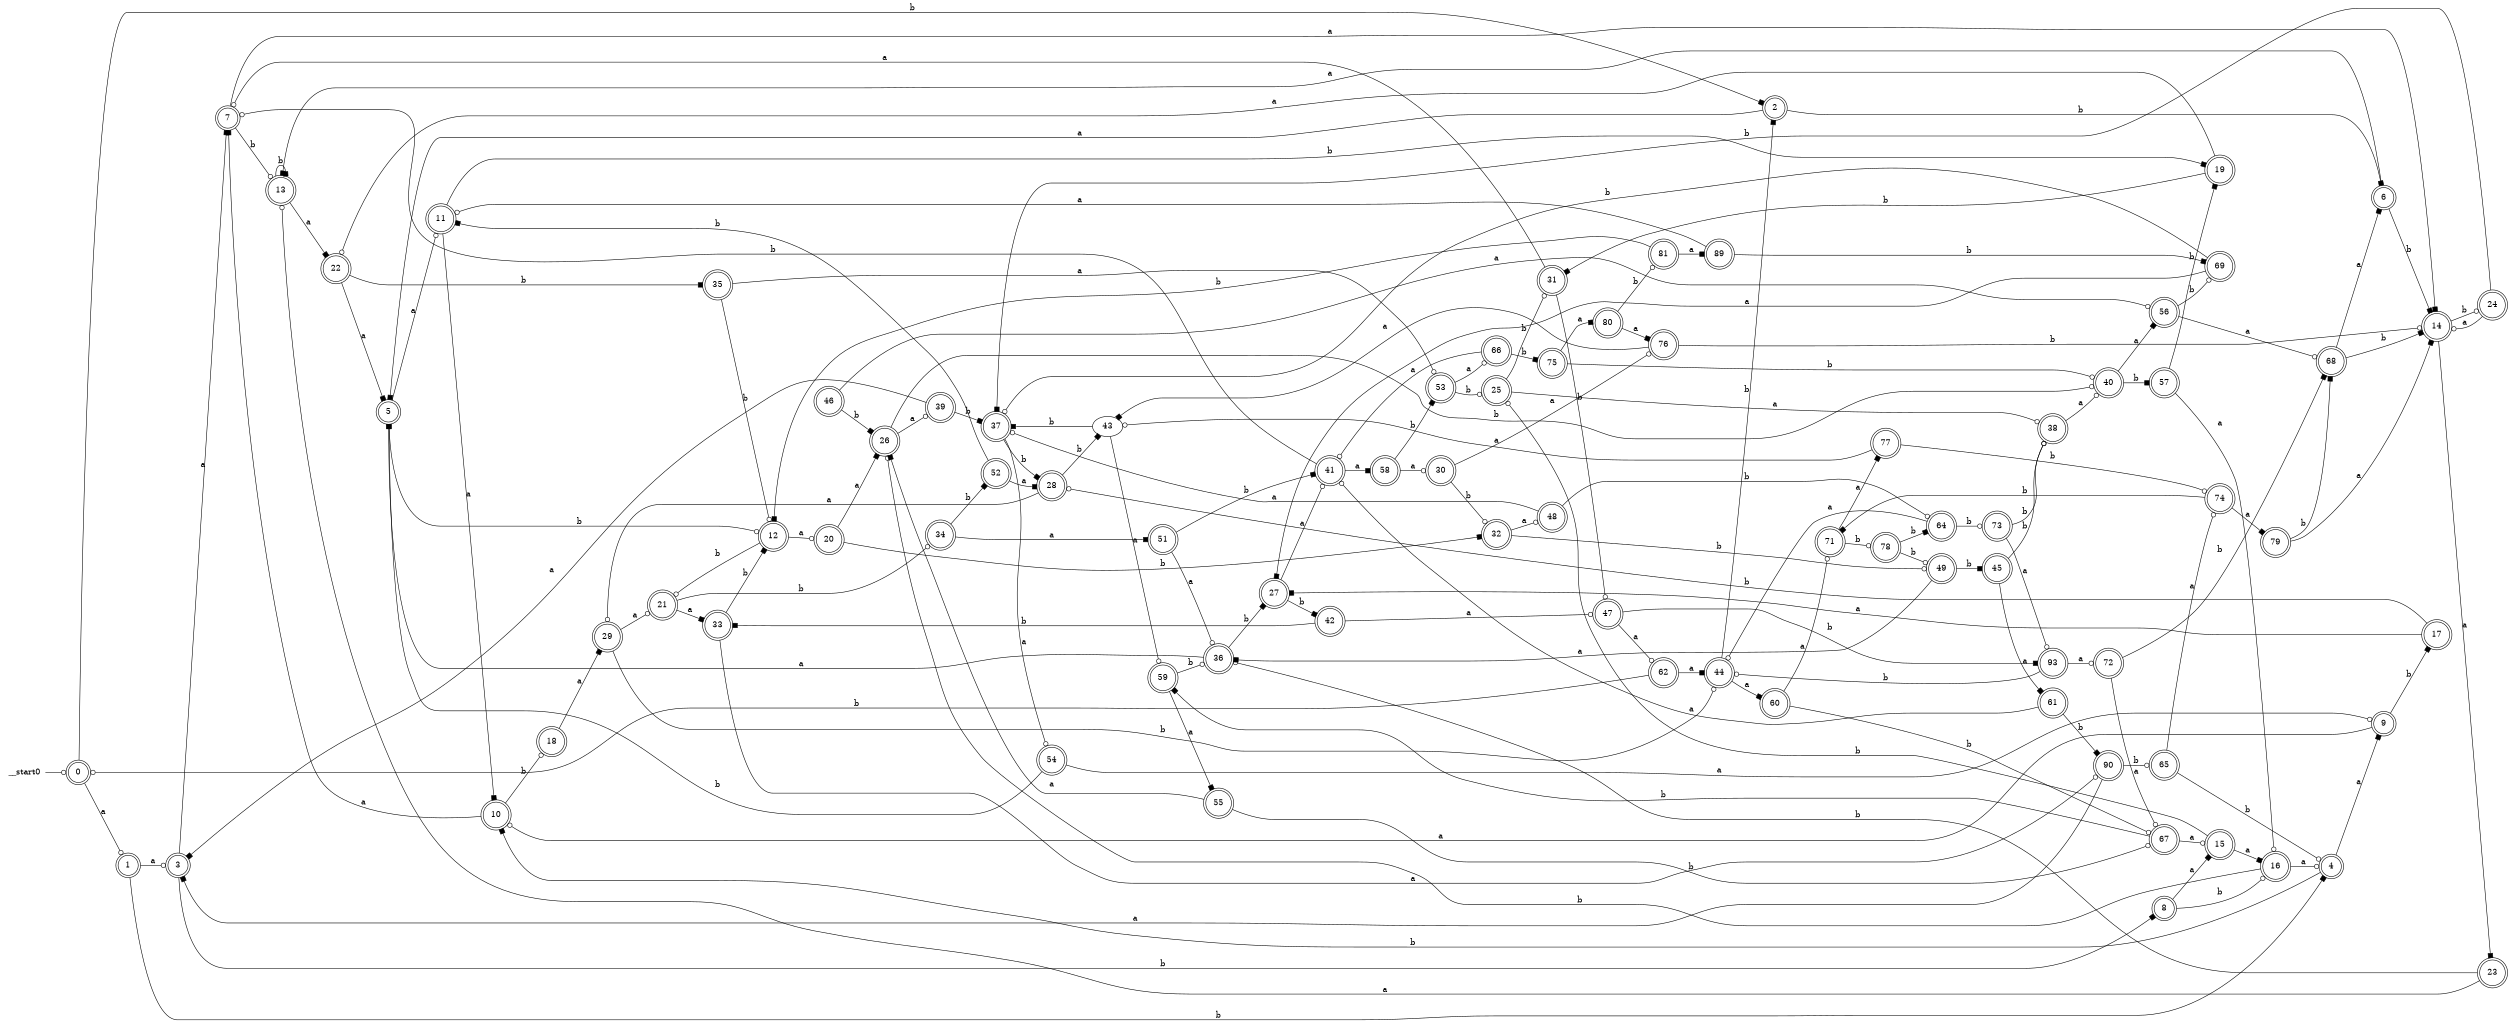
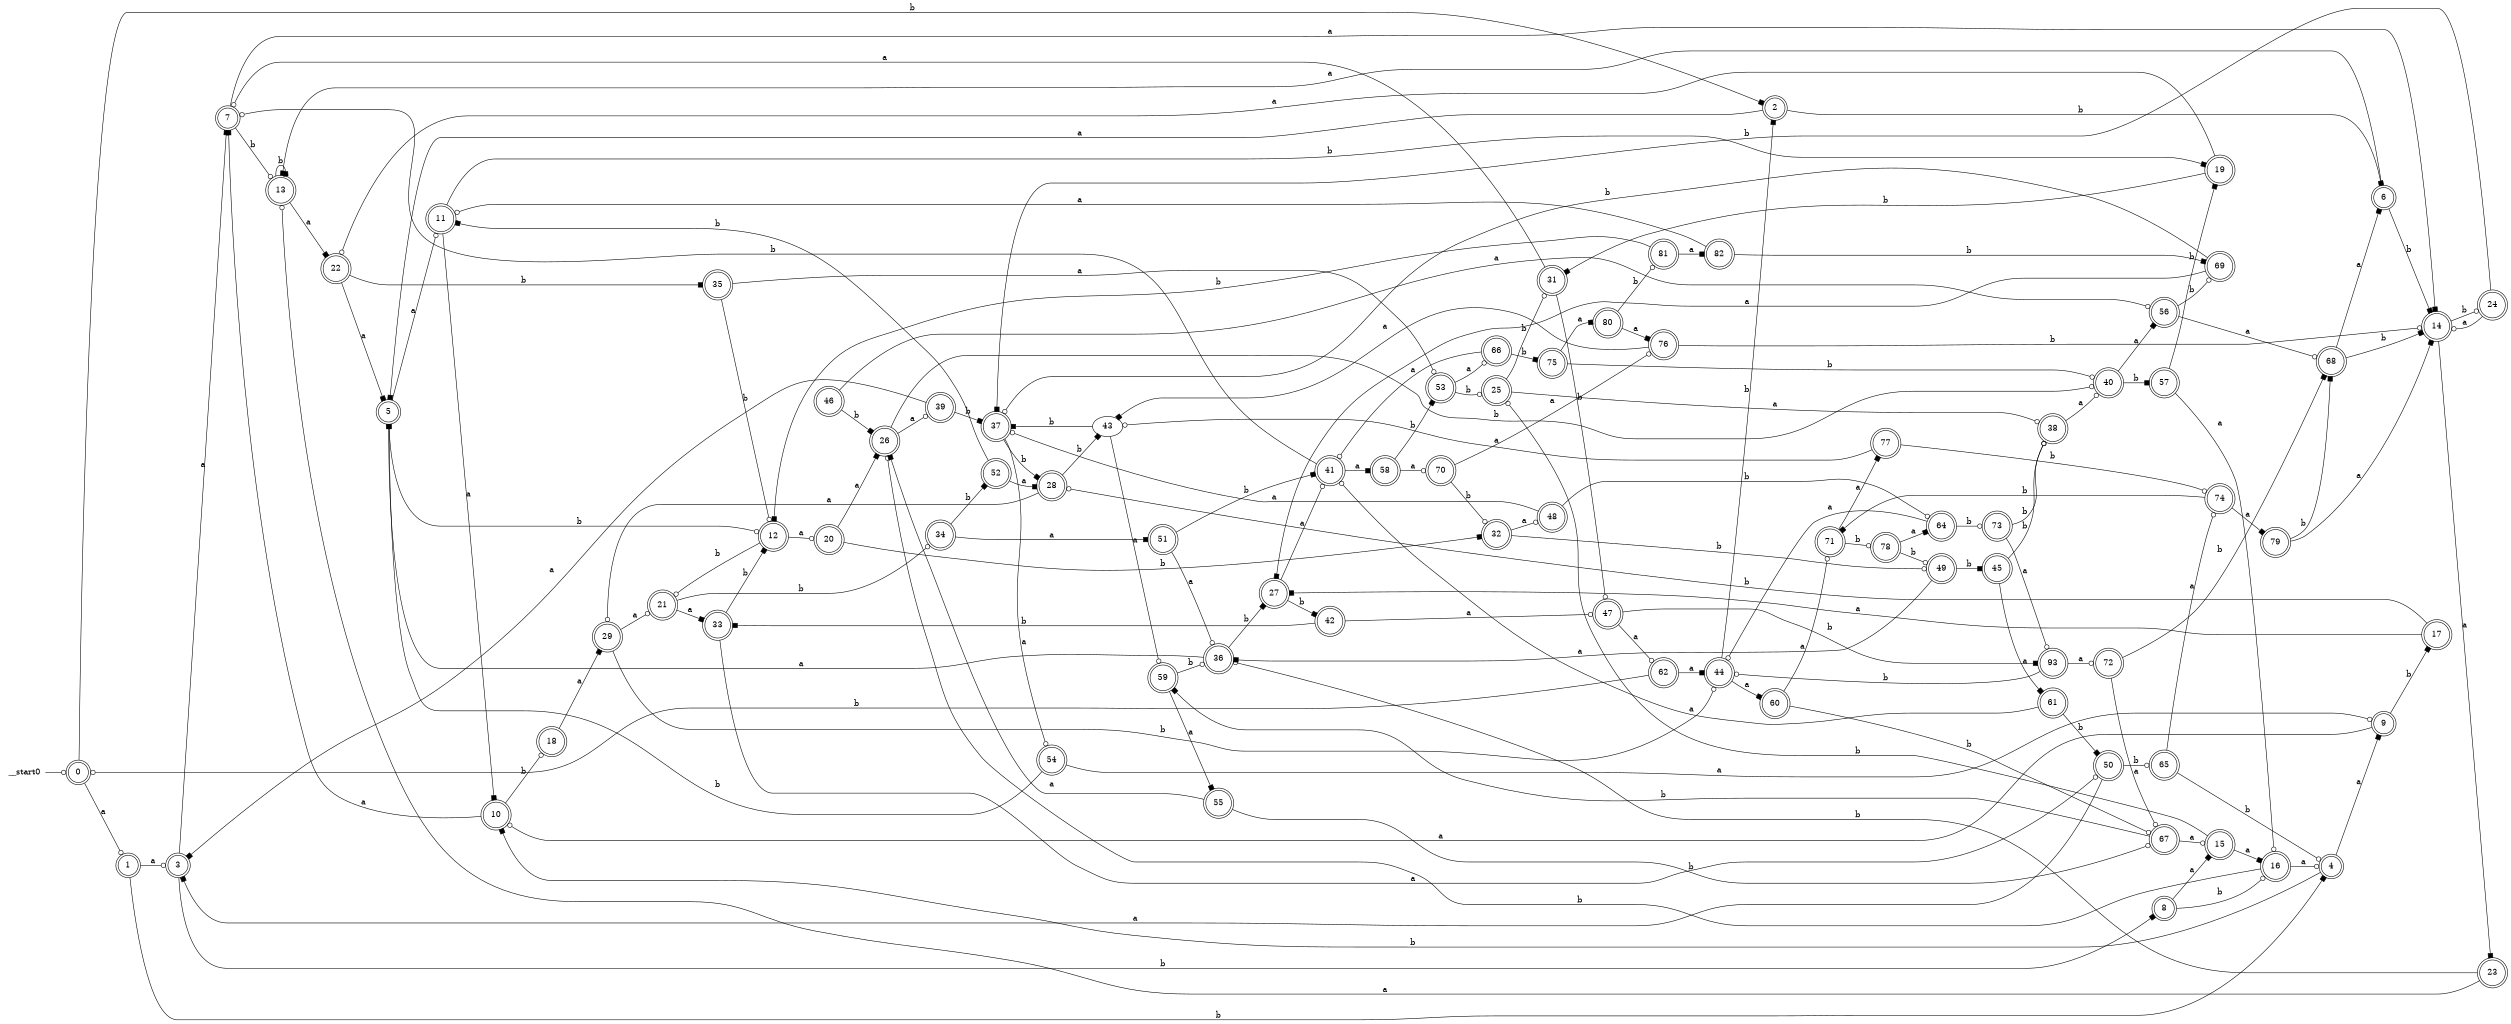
node "89": label "89" -> "82"
node "30": label "30" -> "70"
edge "78" -> "64": label "b" -> "a"
node "90": label "90" -> "50"
